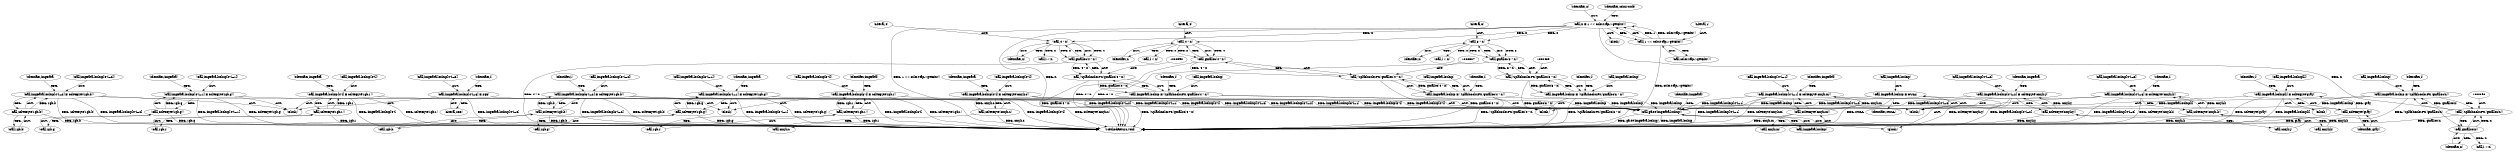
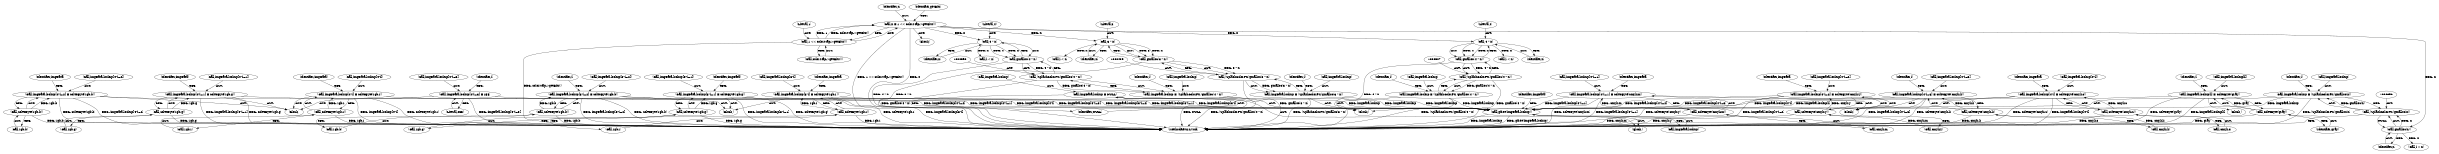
node "(Identifier,colorMode)": label "(Identifier,colorMode)" -> "(Identifier,getBits)"
edge "(Call,cmyk.c)" -> "(Call,colToByte(cmyk.c))": added, label "AST:"
edge "(Call,cmyk.y)" -> "(Call,colToByte(cmyk.y))": label "AST: " -> "DDG: cmyk.m"
edge "(Call,(SplashColorPtr)gmalloc(n))" -> "(MethodReturn,void)": label "DDG: gmalloc(n)" -> "CFG: "
edge "(Call,(SplashColorPtr)gmalloc(n))" -> "(Call,gmalloc(n))": label "CFG: " -> "NULL: "
